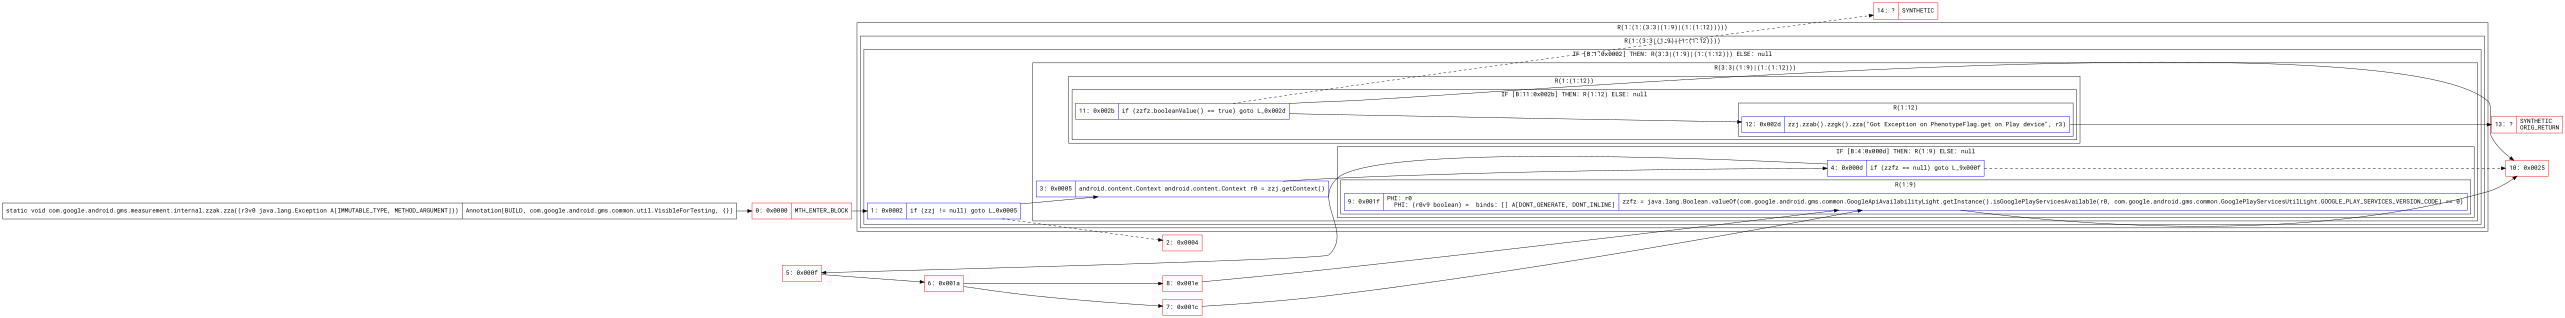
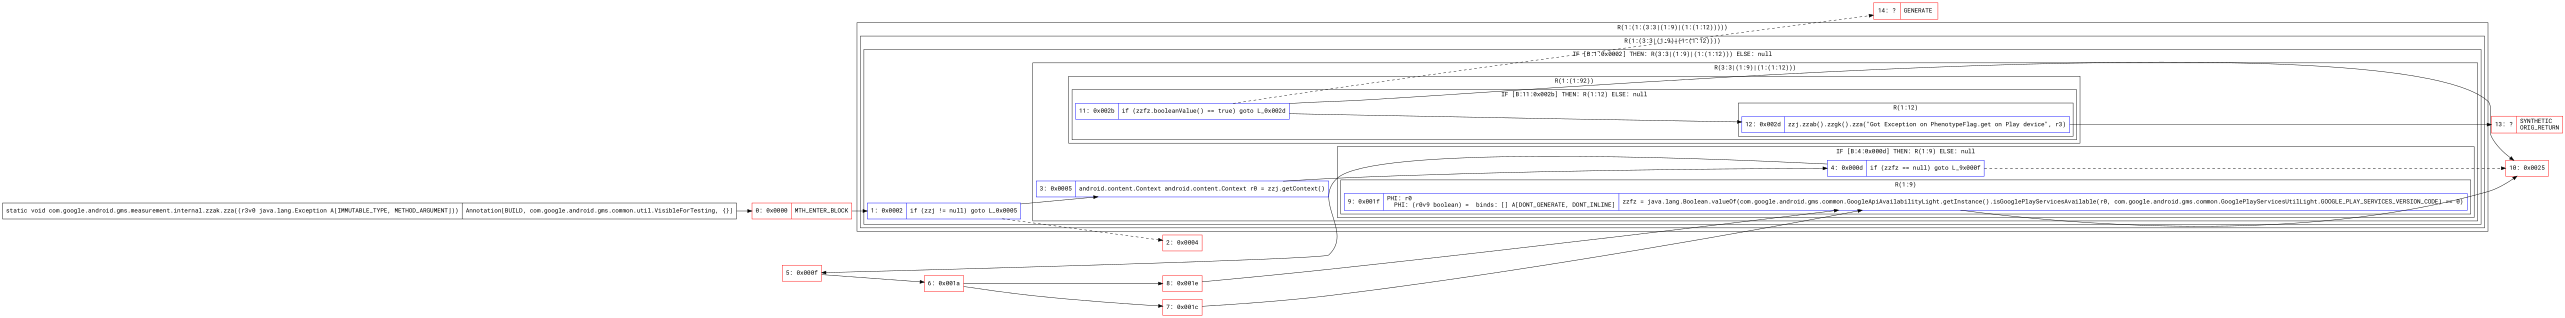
node "14: ?": text "SYNTHETIC" -> "GENERATE"
cluster "R(1:(1:12))": label "R(1:(1:12))" -> "R(1:(1:92))"
